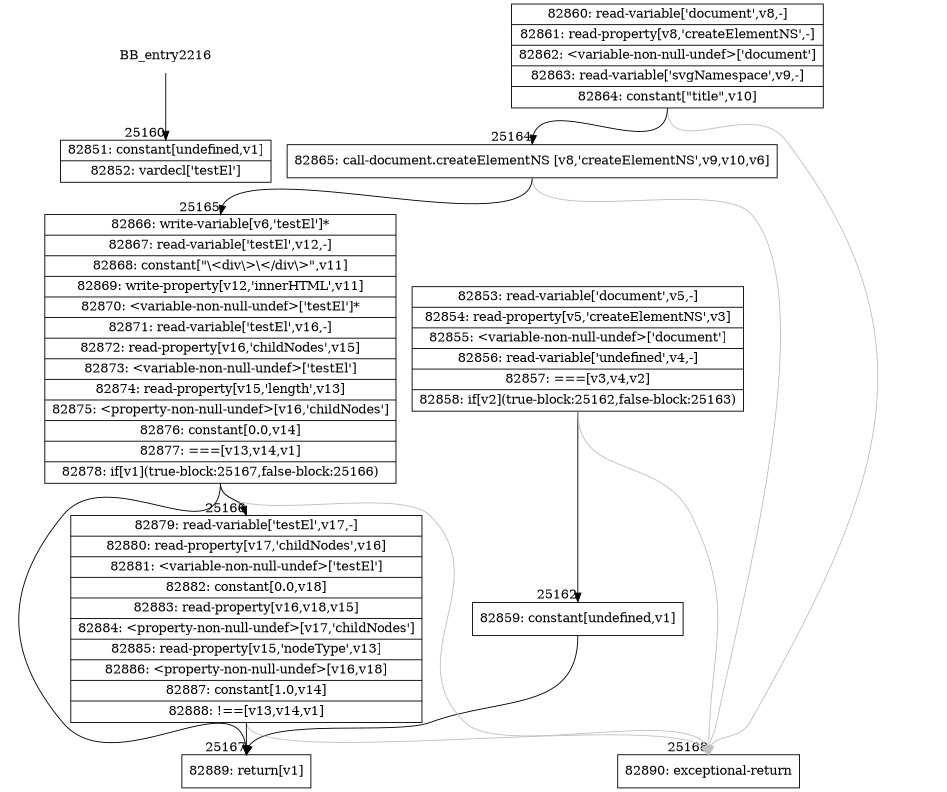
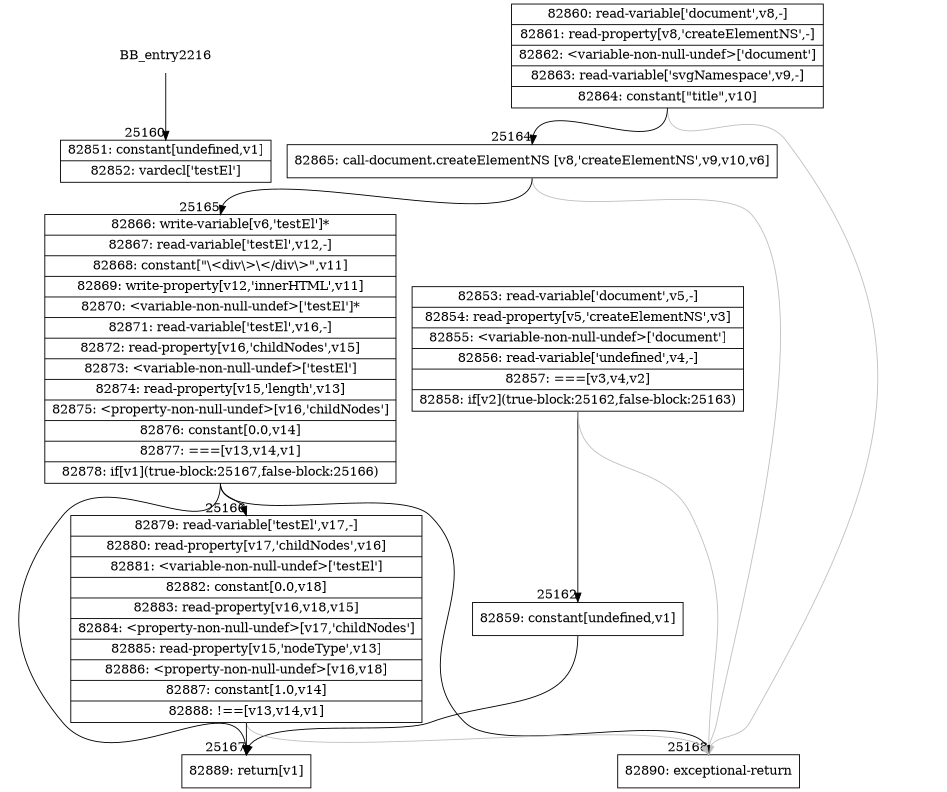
edge "82866: write-variable[v6,'testEl']*" -> "82890: exceptional-return": color gray -> black
